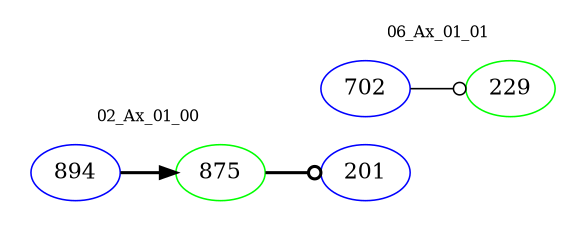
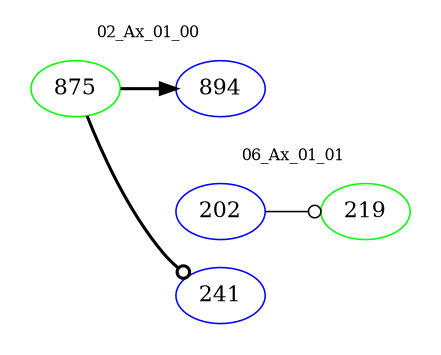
node "702": label "702" -> "202"
node "229": label "229" -> "219"
edge "894" -> "875": reversed
node "201": label "201" -> "241"
